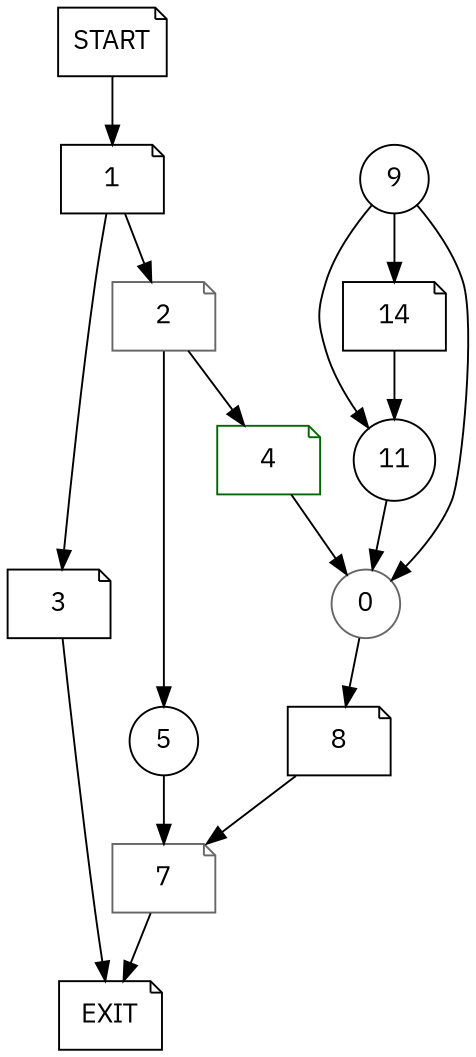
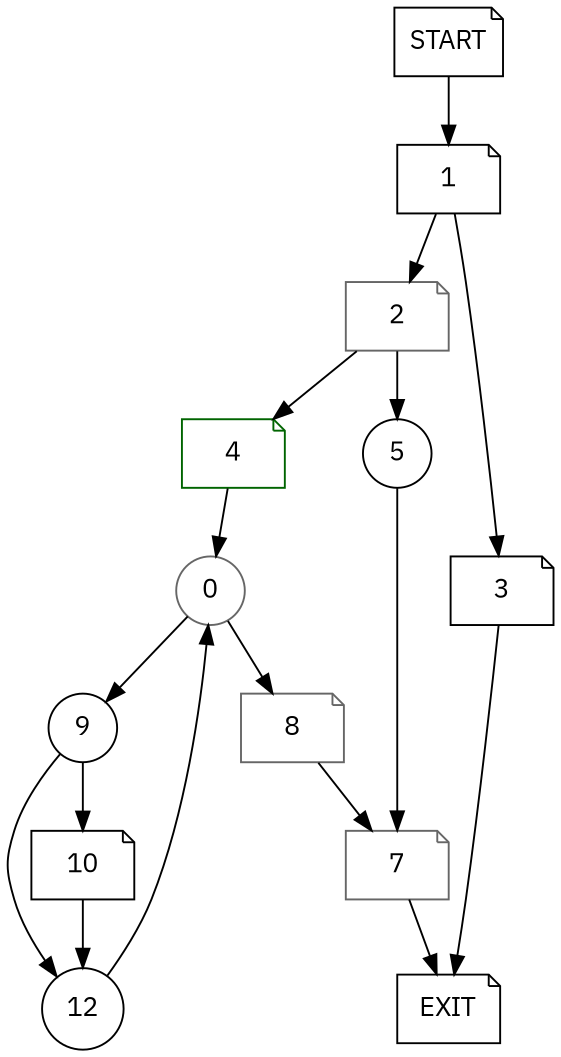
node "14": label "14" -> "10"
edge "9" -> "0": reversed
node "11": label "11" -> "12"
node "8": color black -> gray40
